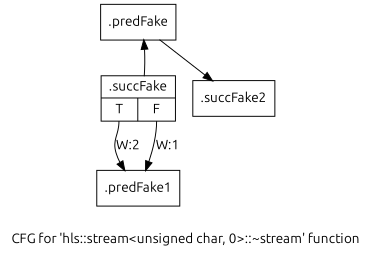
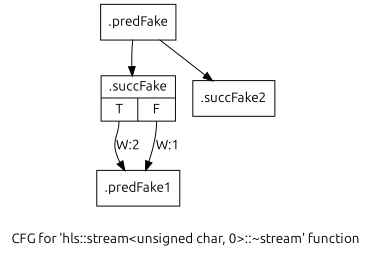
edge ".succFake" -> ".predFake": reversed
